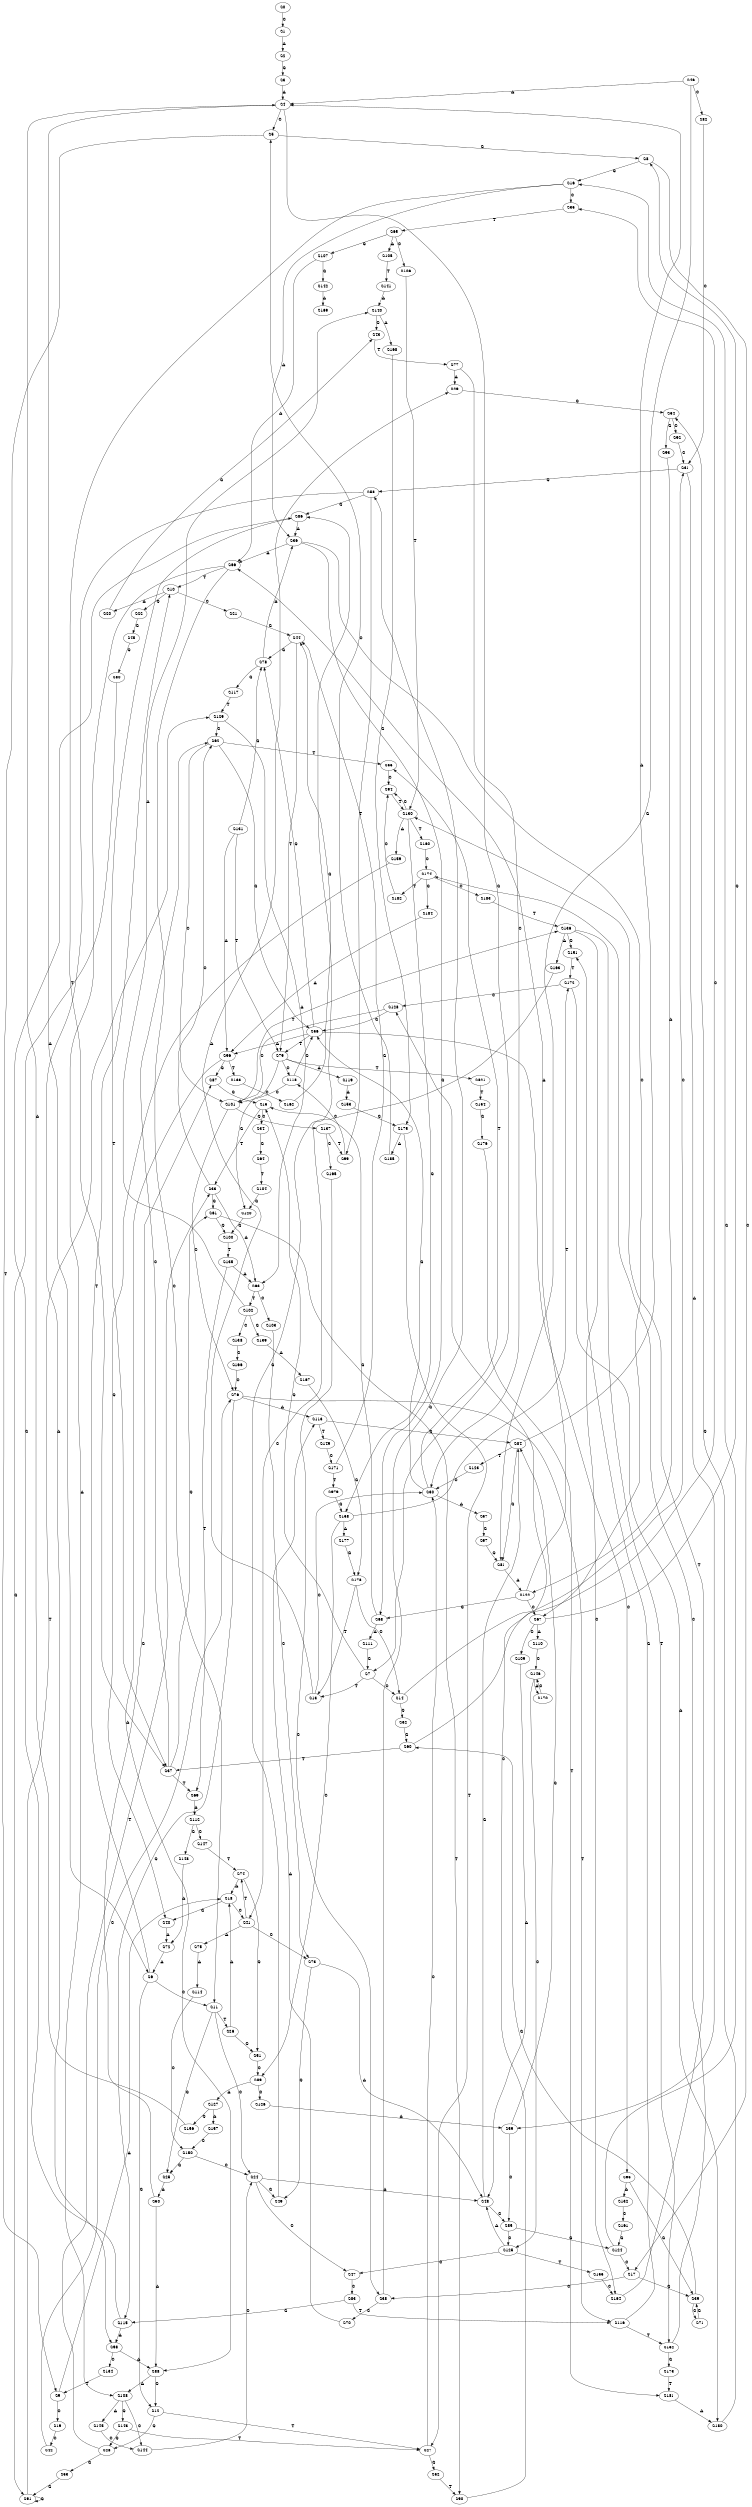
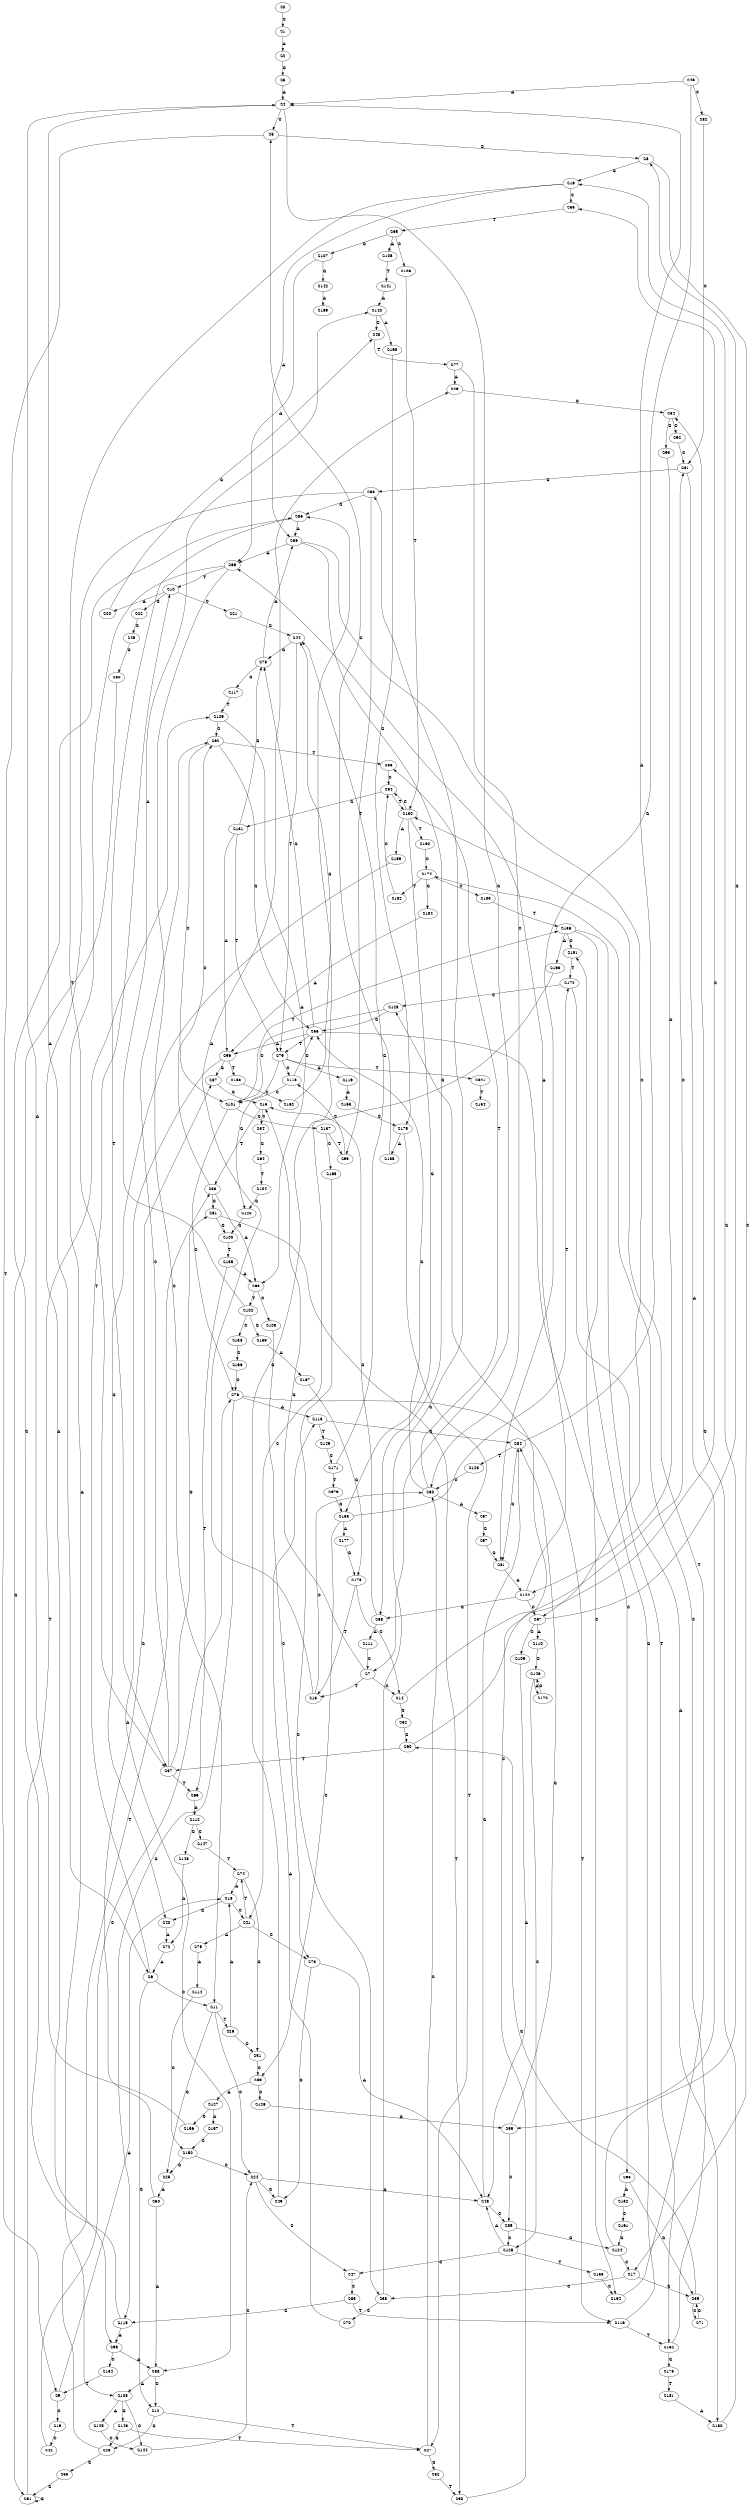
edge "S94" -> "S131": added, label "G"
node "S176": removed
